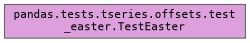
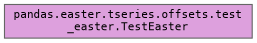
node "pandas.tests.tseries.offsets.test _easter.TestEaster": label "pandas.tests.tseries.offsets.test _easter.TestEaster" -> "pandas.easter.tseries.offsets.test _easter.TestEaster"
